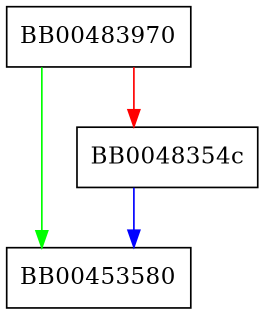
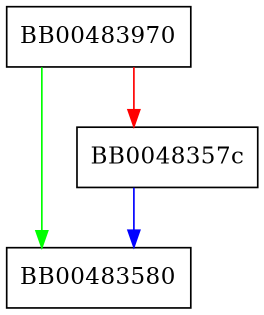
node "BB0048354c": label "BB0048354c" -> "BB0048357c"
node "BB00453580": label "BB00453580" -> "BB00483580"
